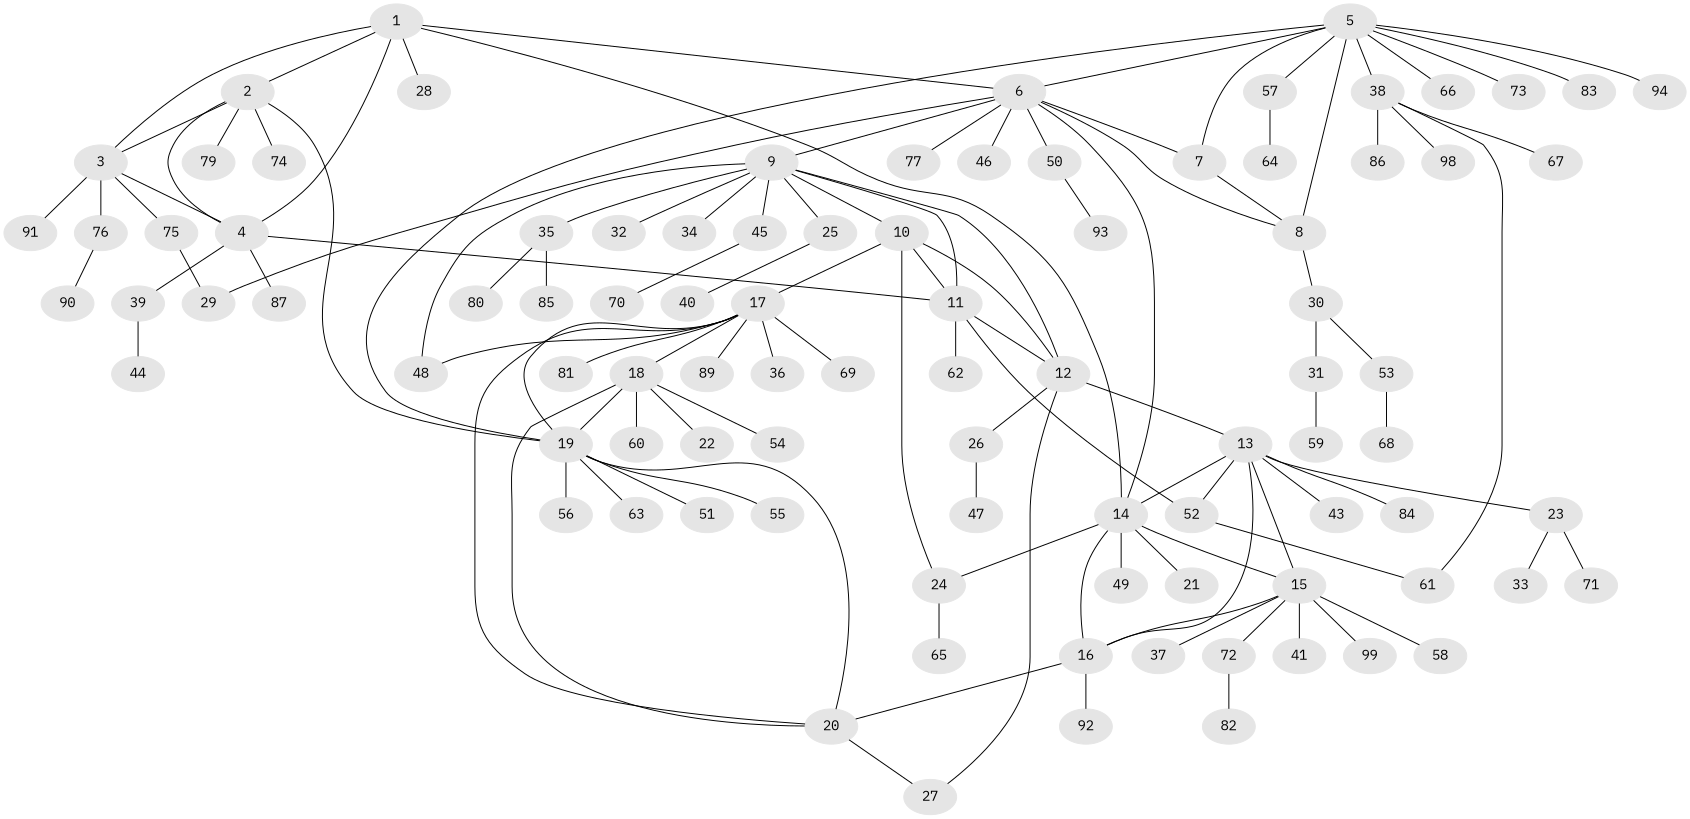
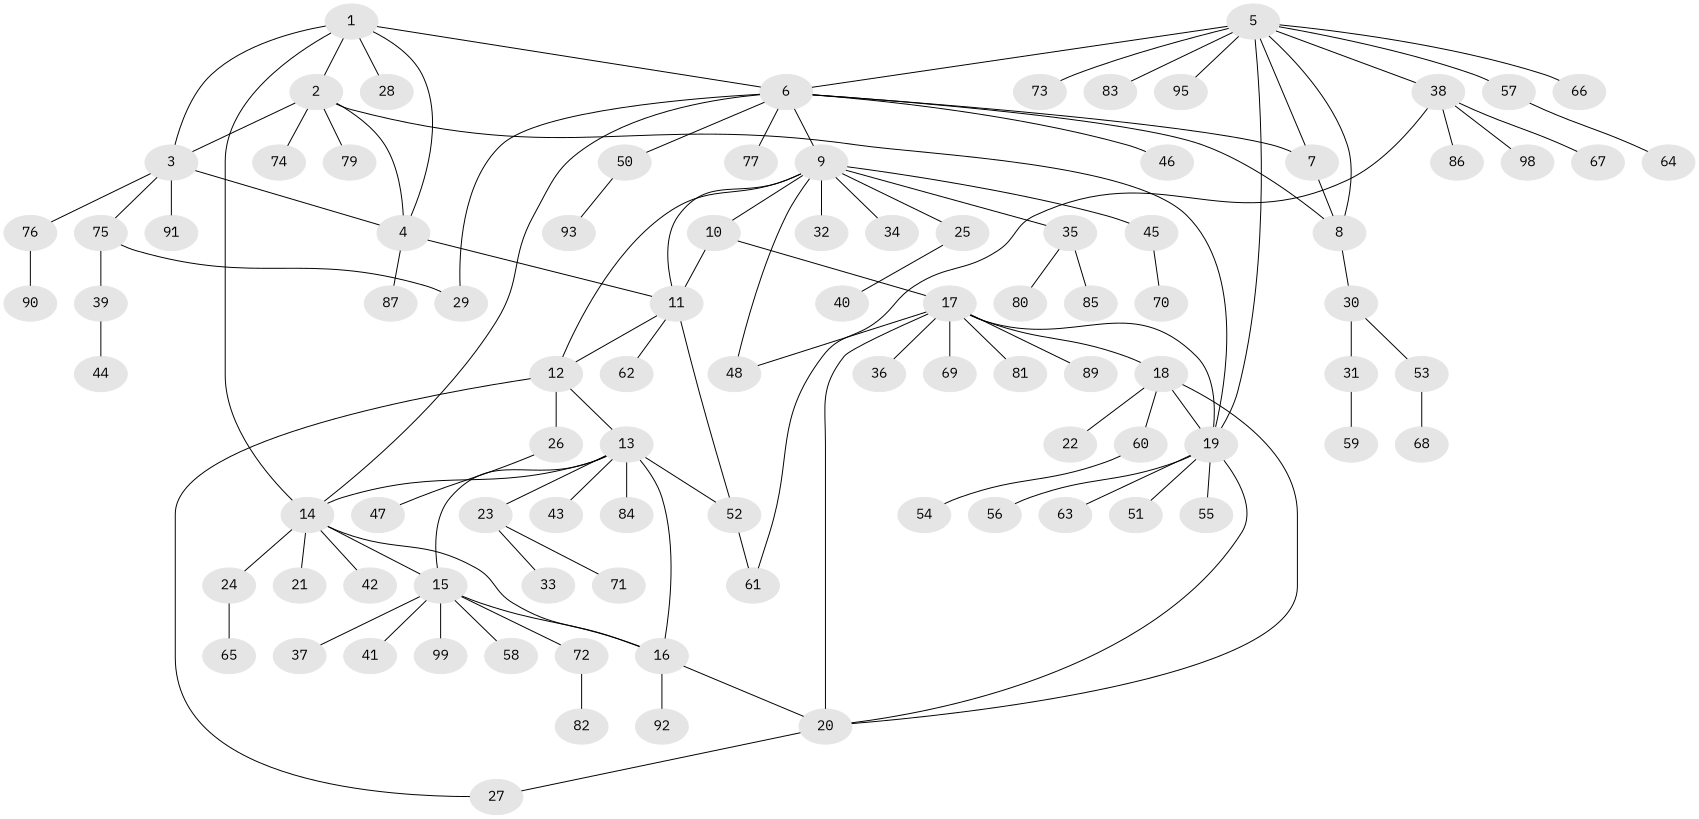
node "94": label "94" -> "95"
edge "4" -- "39": now "75" -- "39"
edge "10" -- "12": removed
edge "18" -- "54": now "60" -- "54"
edge "10" -- "24": removed
node "49": label "49" -> "42"
